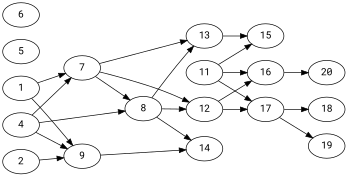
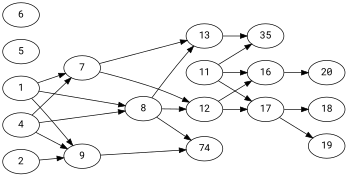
node "15": label "15" -> "35"
edge "7" -> "8": now "1" -> "8"
node "14": label "14" -> "74"
